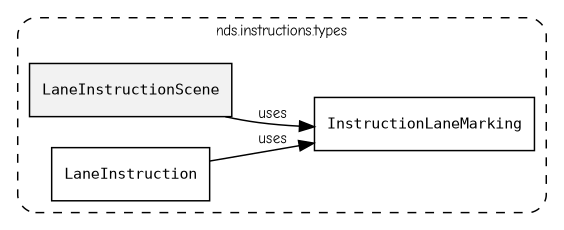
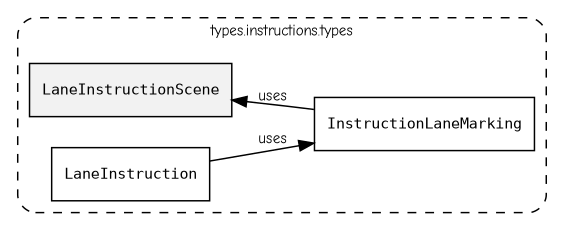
cluster "nds.instructions.types": label "nds.instructions.types" -> "types.instructions.types"
edge "LaneInstructionScene" -> "InstructionLaneMarking": reversed
